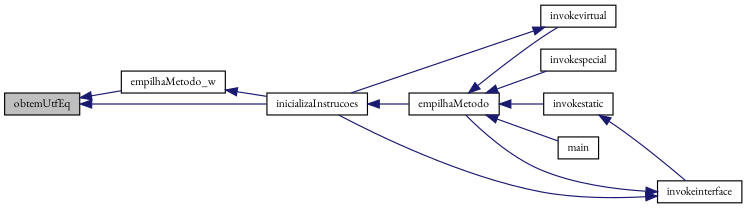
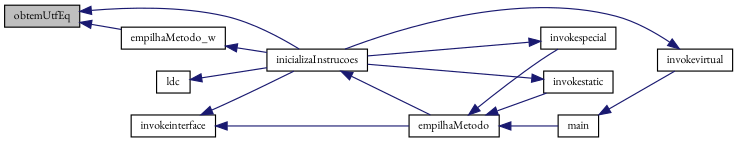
edge "inicializaInstrucoes" -> "invokespecial": added
edge "invokevirtual" -> "empilhaMetodo": now "invokevirtual" -> "main"
node "ldc": added
edge "invokeinterface" -> "invokestatic": now "inicializaInstrucoes" -> "invokestatic"
